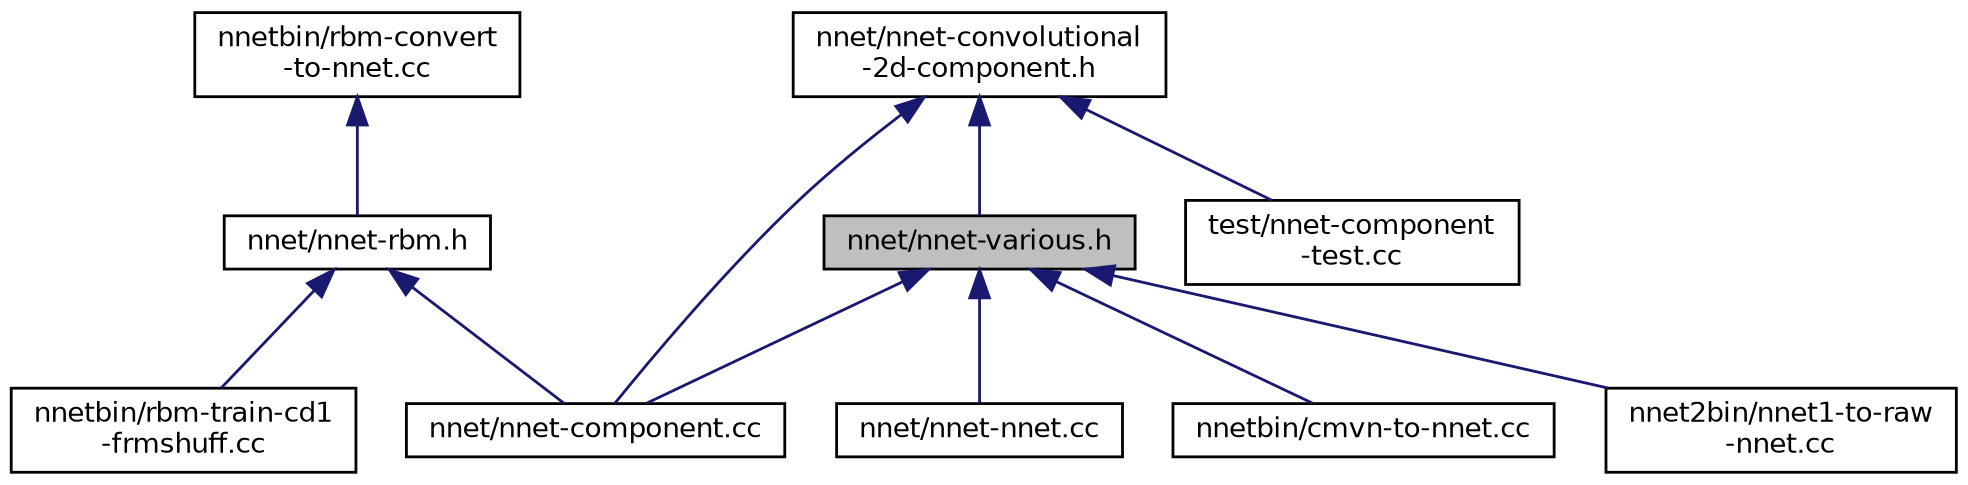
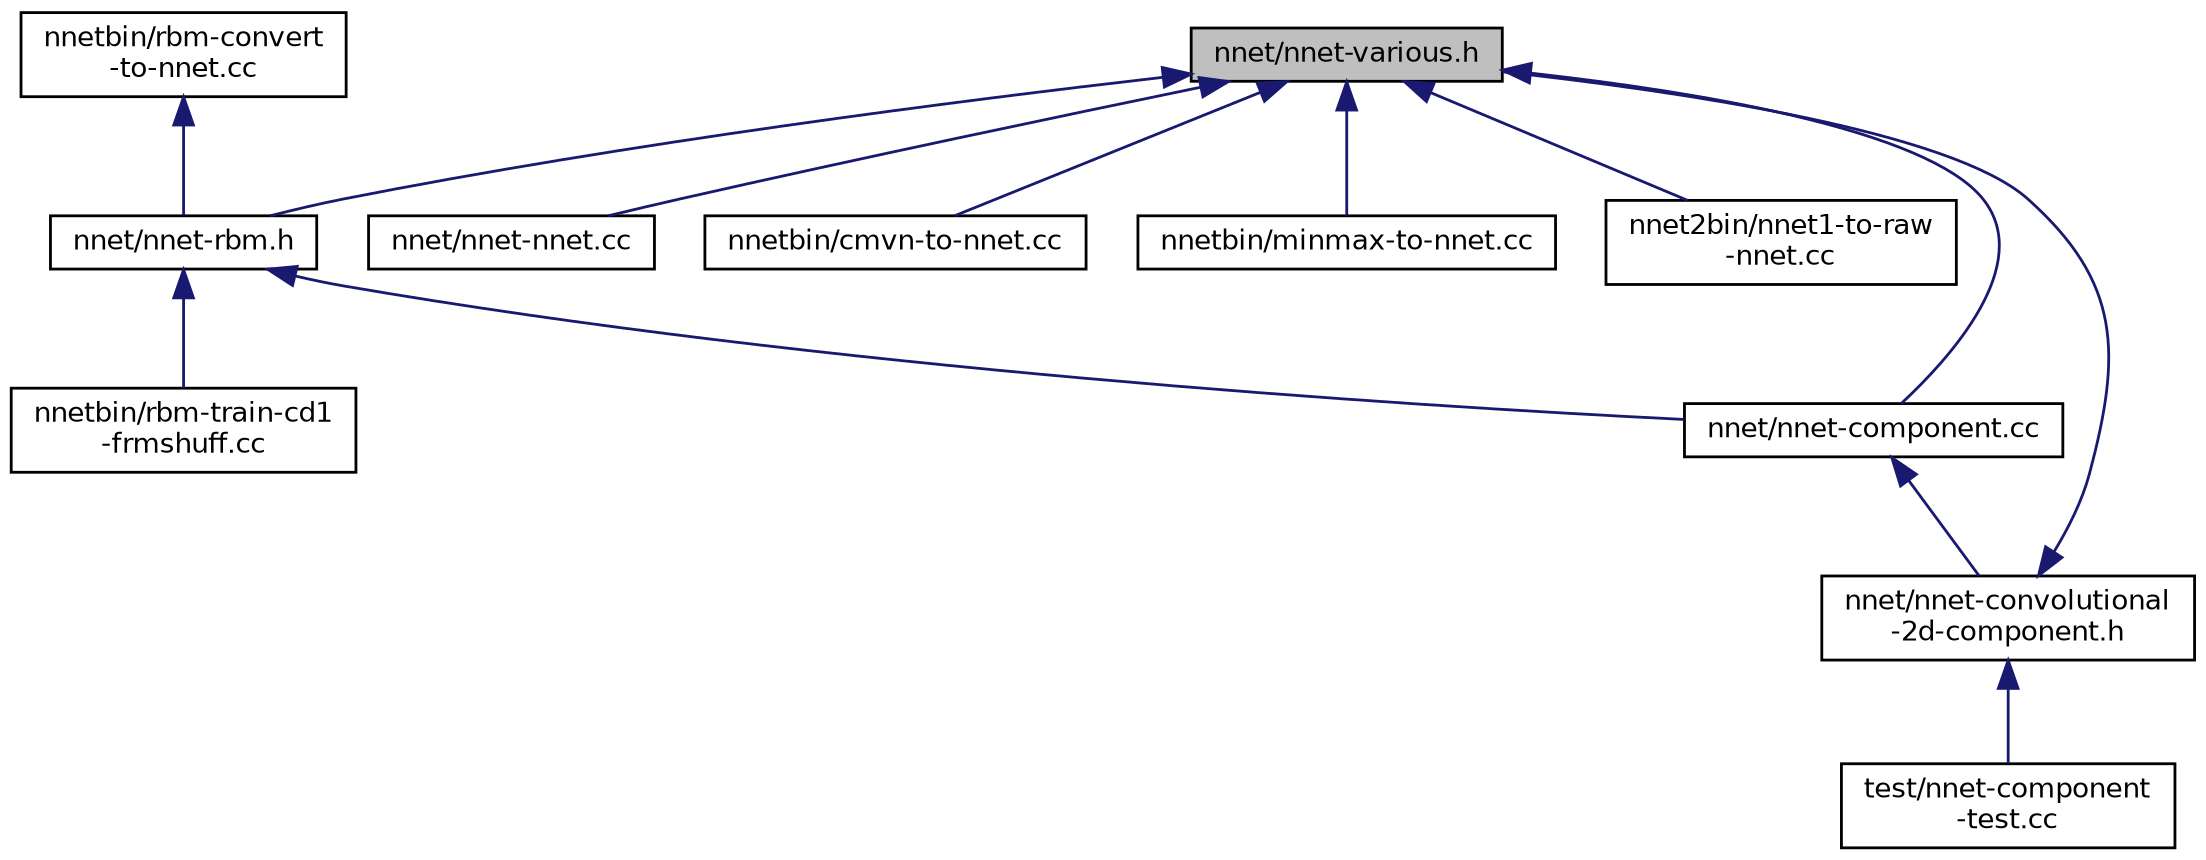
edge "nnet/nnet-rbm.h" -> "nnet/nnet-various.h": added
node "nnetbin/minmax-to-nnet.cc": added
edge "nnet/nnet-component.cc" -> "nnet/nnet-convolutional -2d-component.h": reversed
